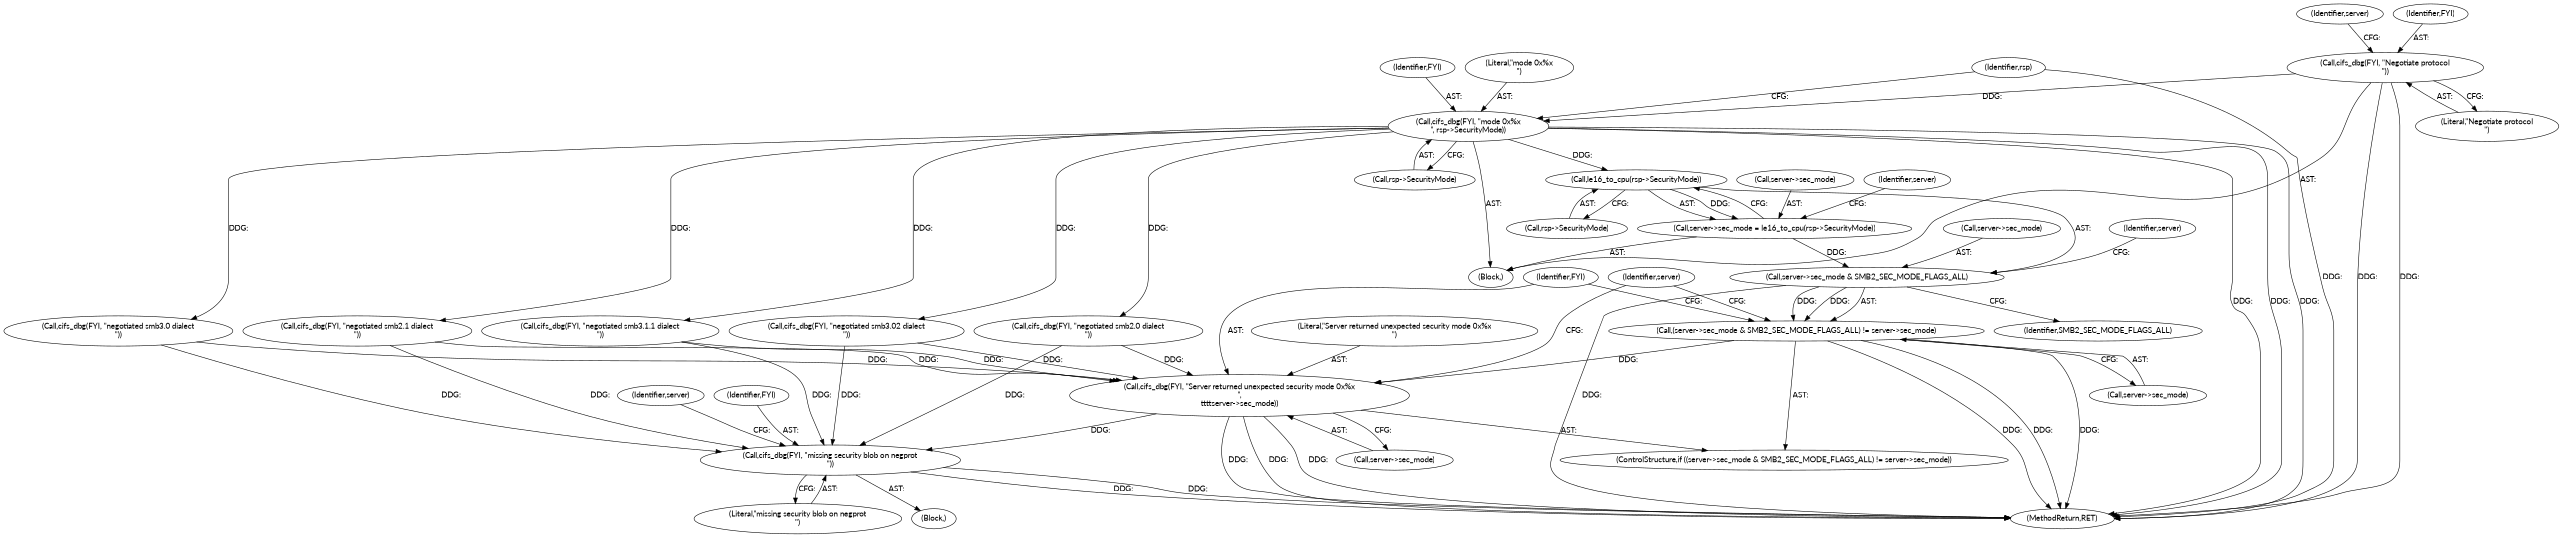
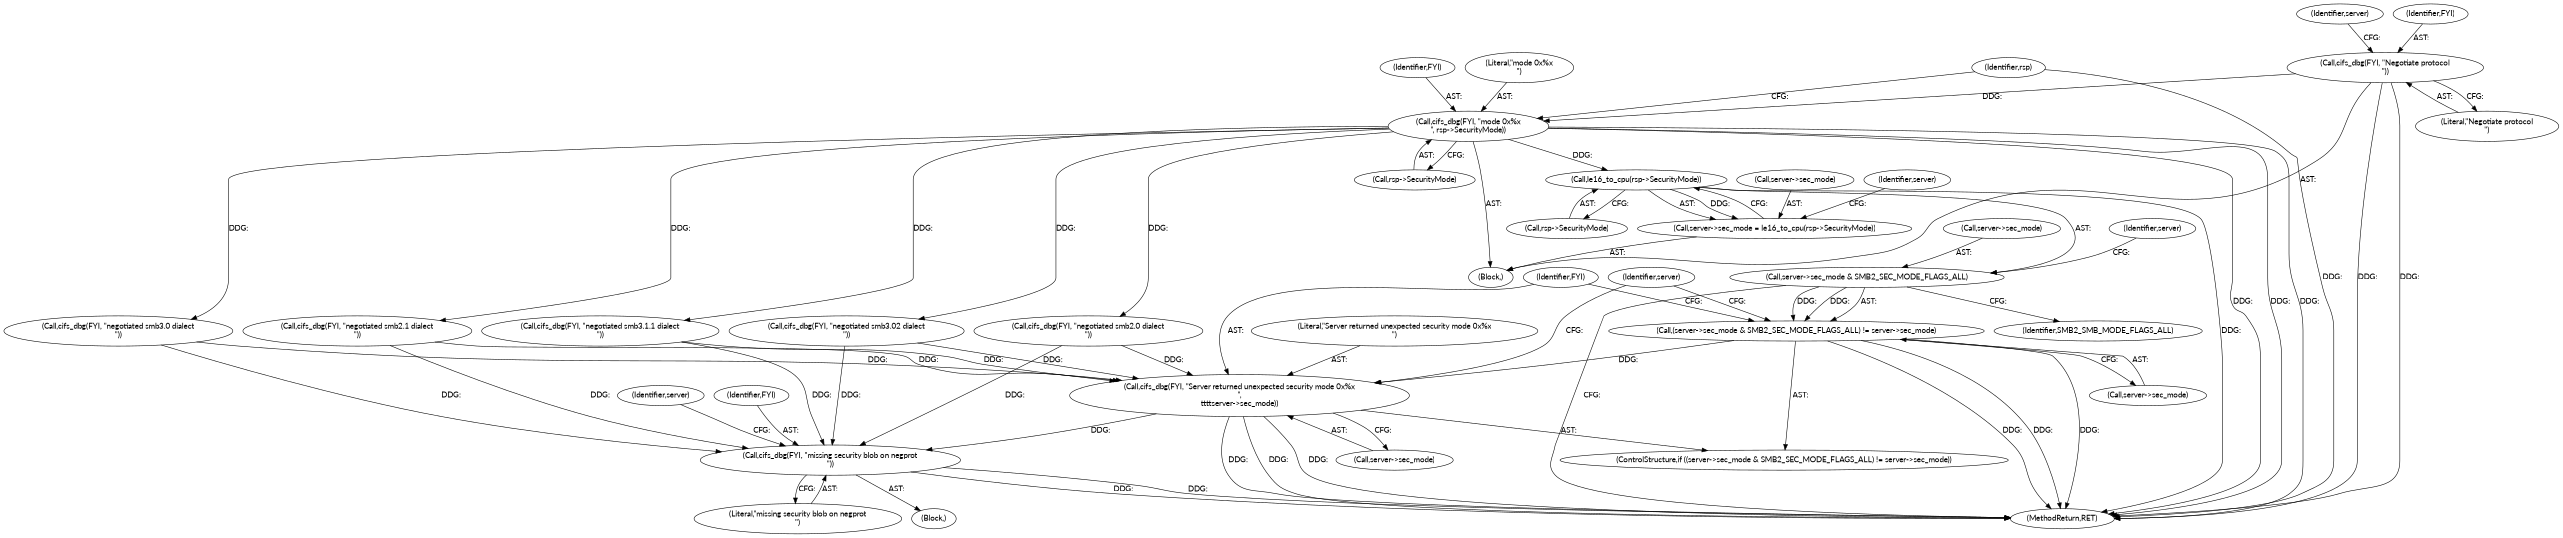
edge "(Call,le16_to_cpu(rsp->SecurityMode))" -> "(MethodReturn,RET)": added, label "DDG:"
edge "(Call,server->sec_mode = le16_to_cpu(rsp->SecurityMode))" -> "(Call,server->sec_mode & SMB2_SEC_MODE_FLAGS_ALL)": removed, label "DDG:"
node "(Identifier,SMB2_SEC_MODE_FLAGS_ALL)": label "(Identifier,SMB2_SEC_MODE_FLAGS_ALL)" -> "(Identifier,SMB2_SMB_MODE_FLAGS_ALL)"
edge "(Call,server->sec_mode & SMB2_SEC_MODE_FLAGS_ALL)" -> "(MethodReturn,RET)": label "DDG: " -> "CFG: "
